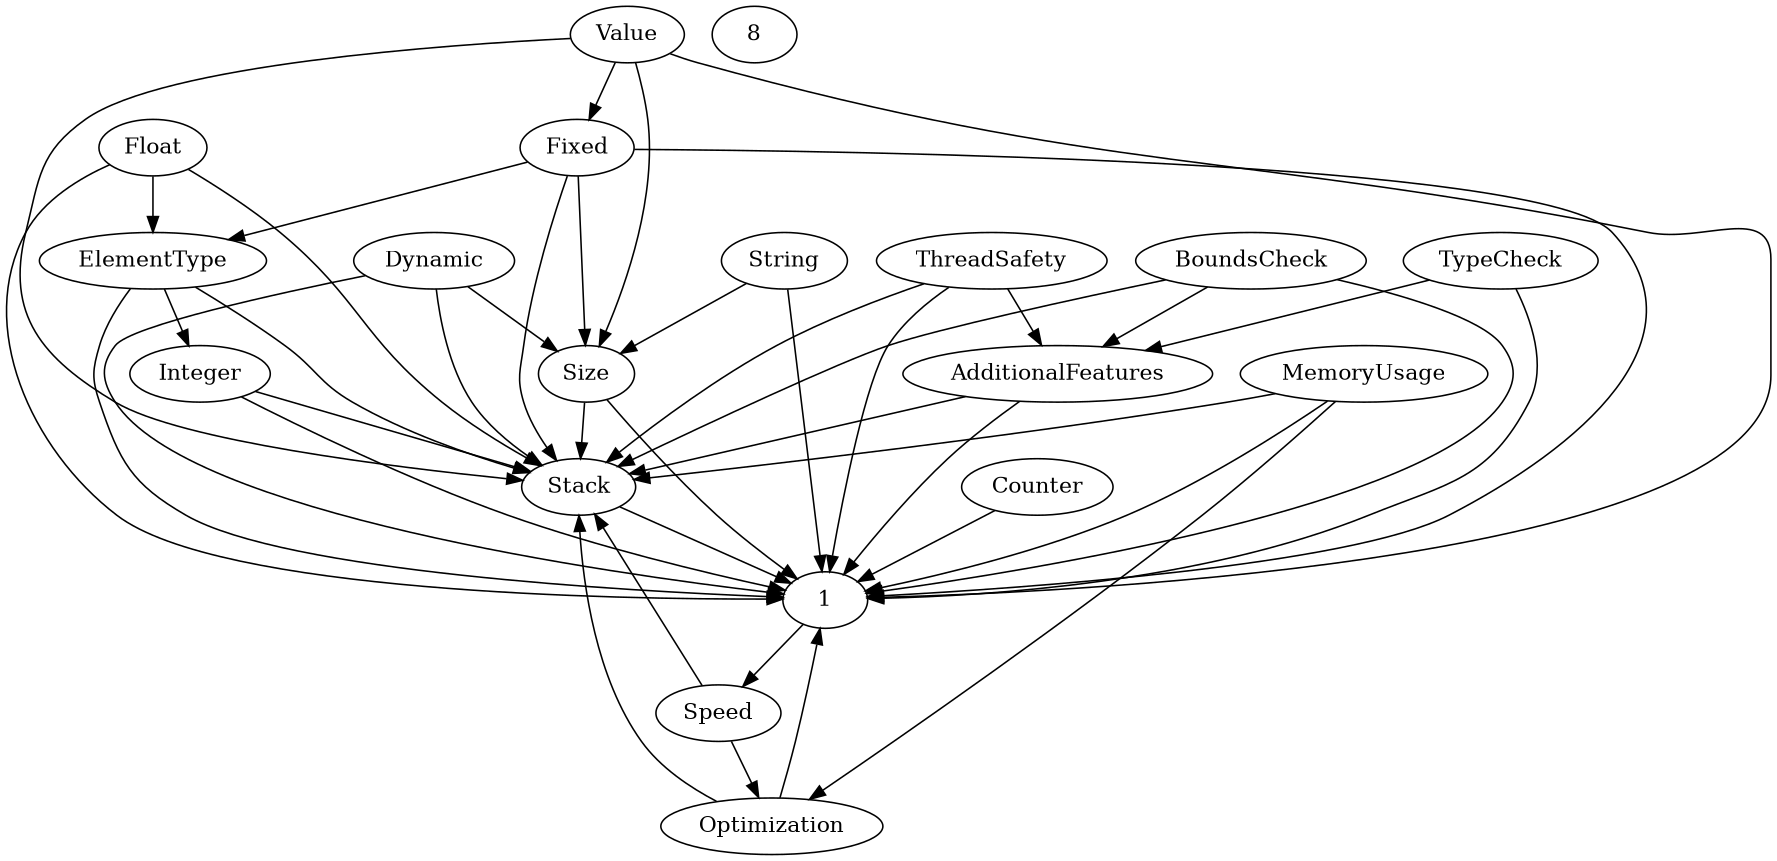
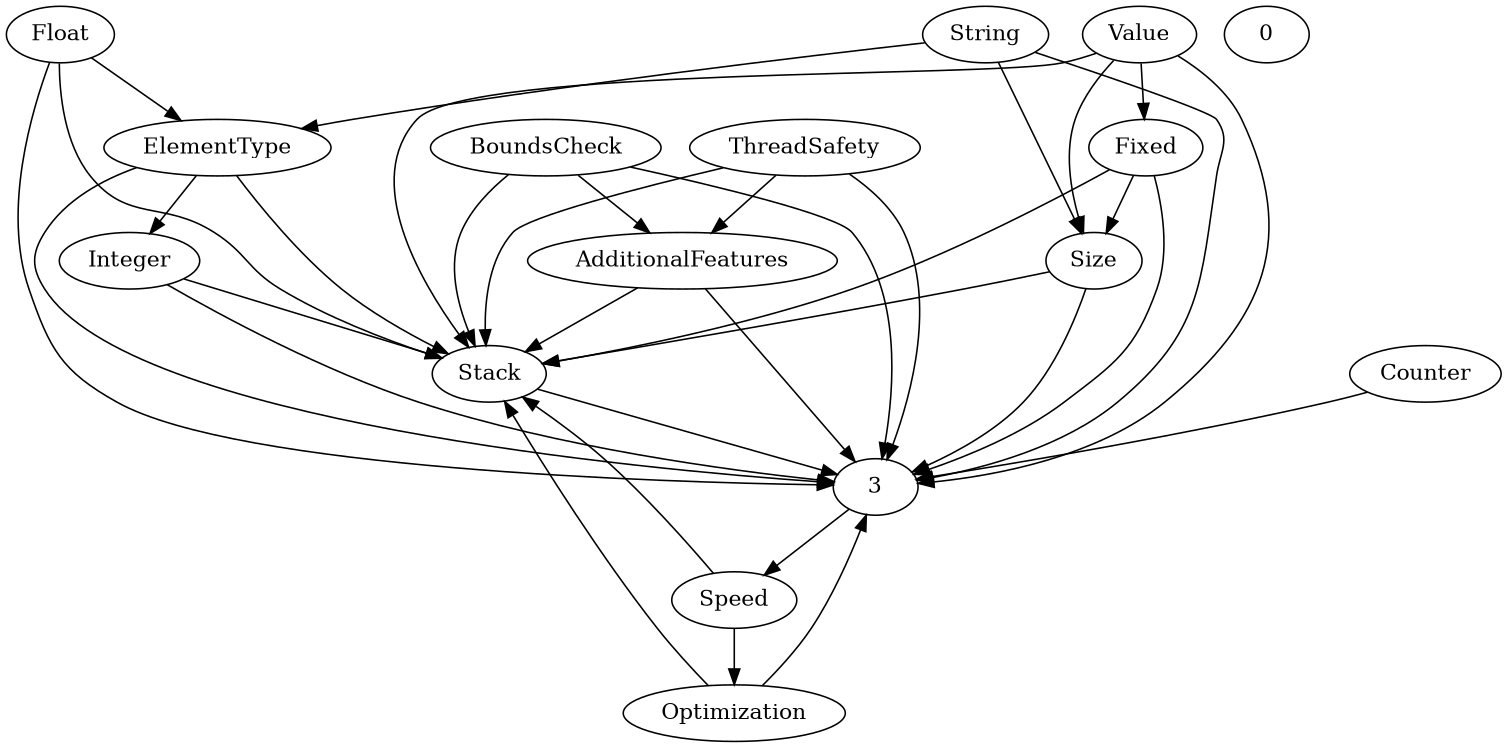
node "8": label "8" -> "0"
edge "Fixed" -> "ElementType": now "String" -> "ElementType"
node "Dynamic": removed
node "TypeCheck": removed
node "MemoryUsage": removed
node "1": label "1" -> "3"
